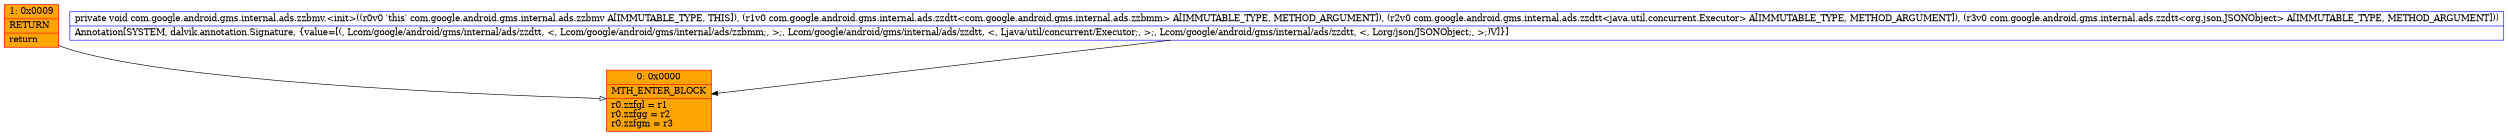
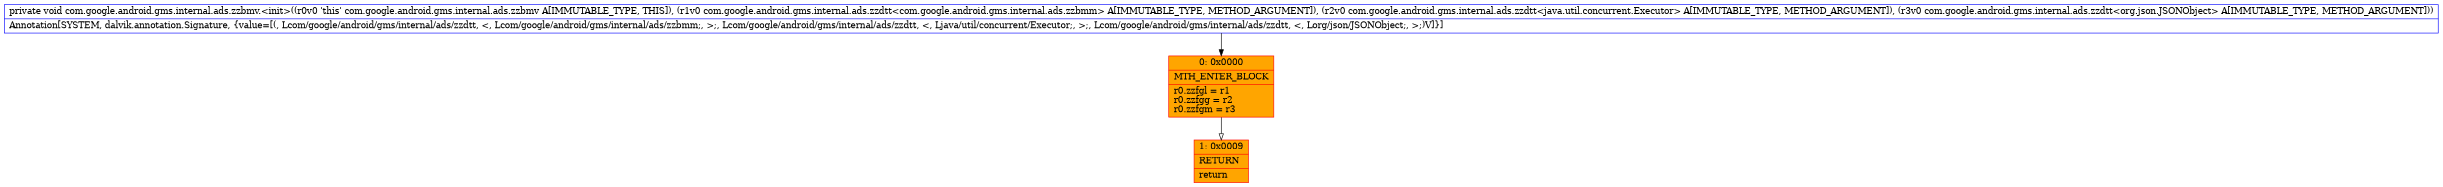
edge "1: 0x0009" -> "0: 0x0000": reversed
